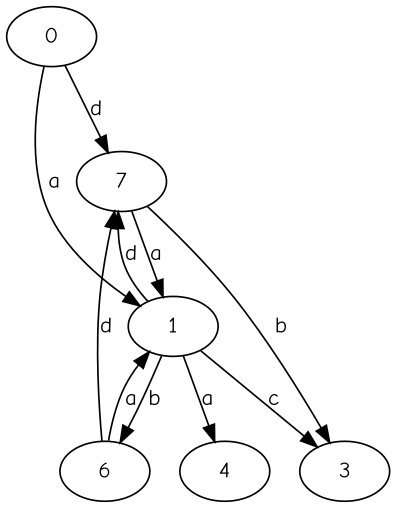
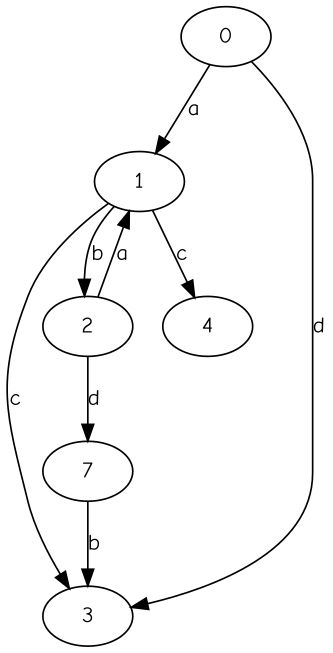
edge "0" -> "7": now "0" -> "3"
edge "7" -> "1": removed, label "a"
edge "1" -> "7": removed, label "d"
edge "1" -> "4": label "a" -> "c"
node "6": label "6" -> "2"
